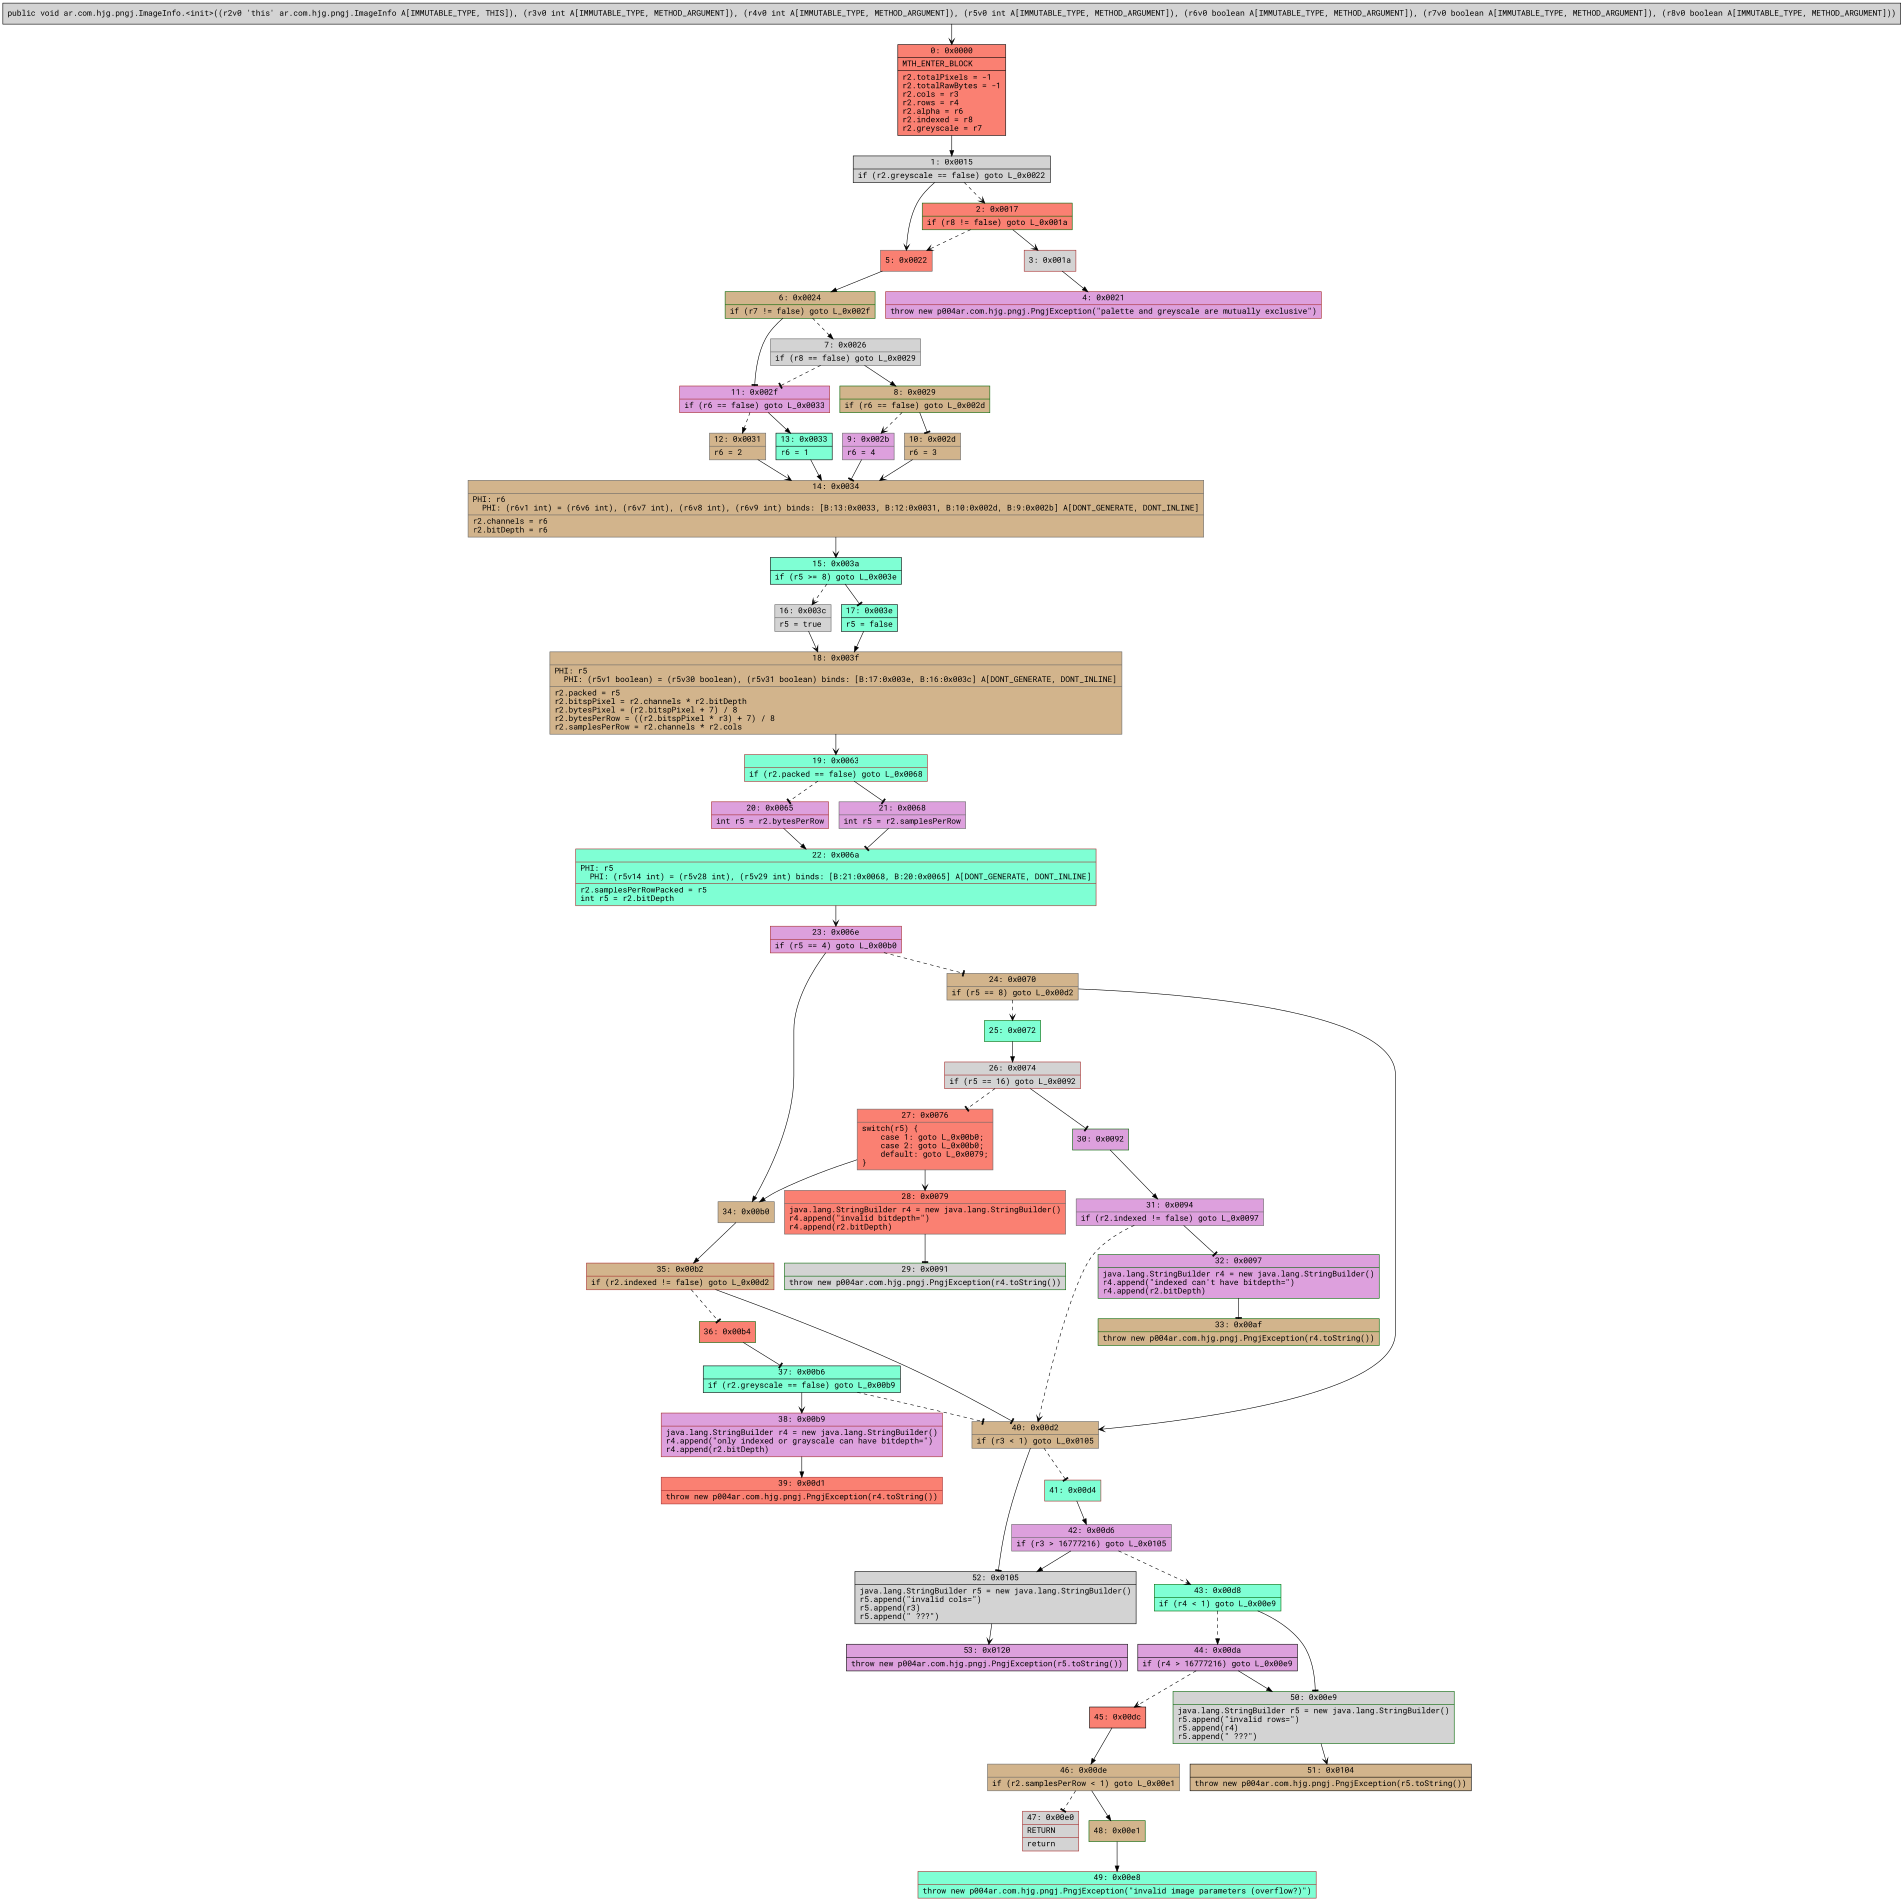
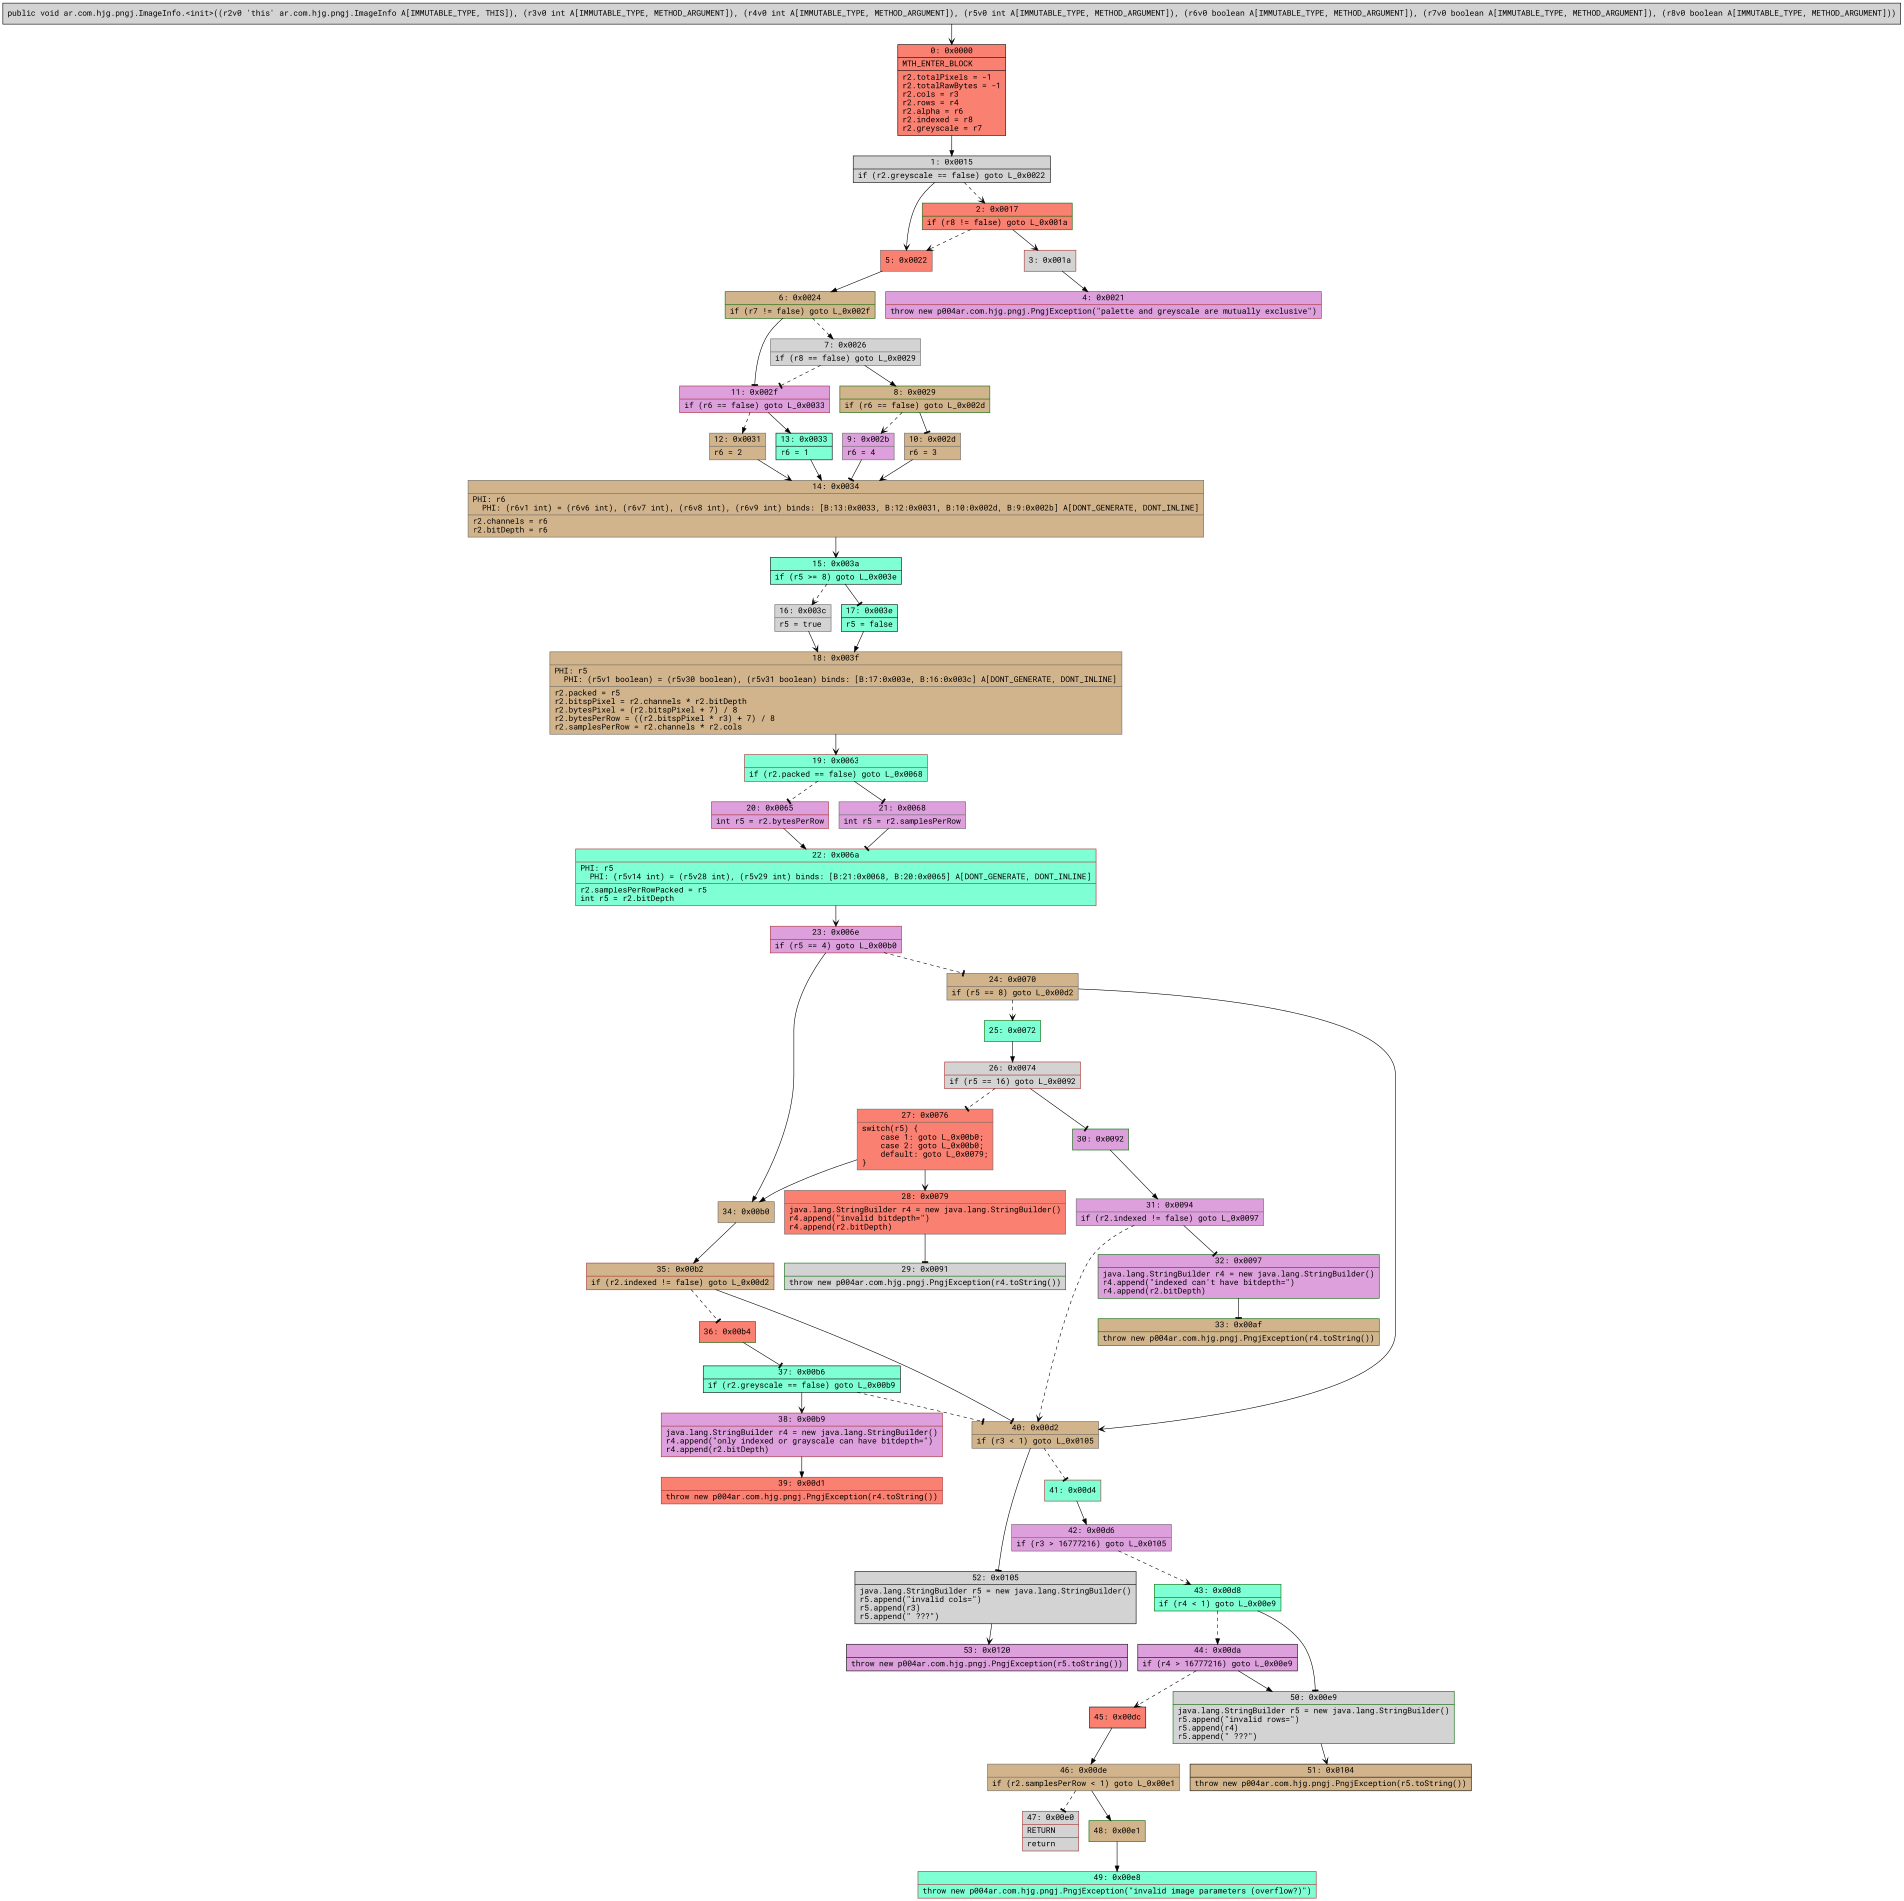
edge "42: 0x00d6" -> "52: 0x0105": removed
